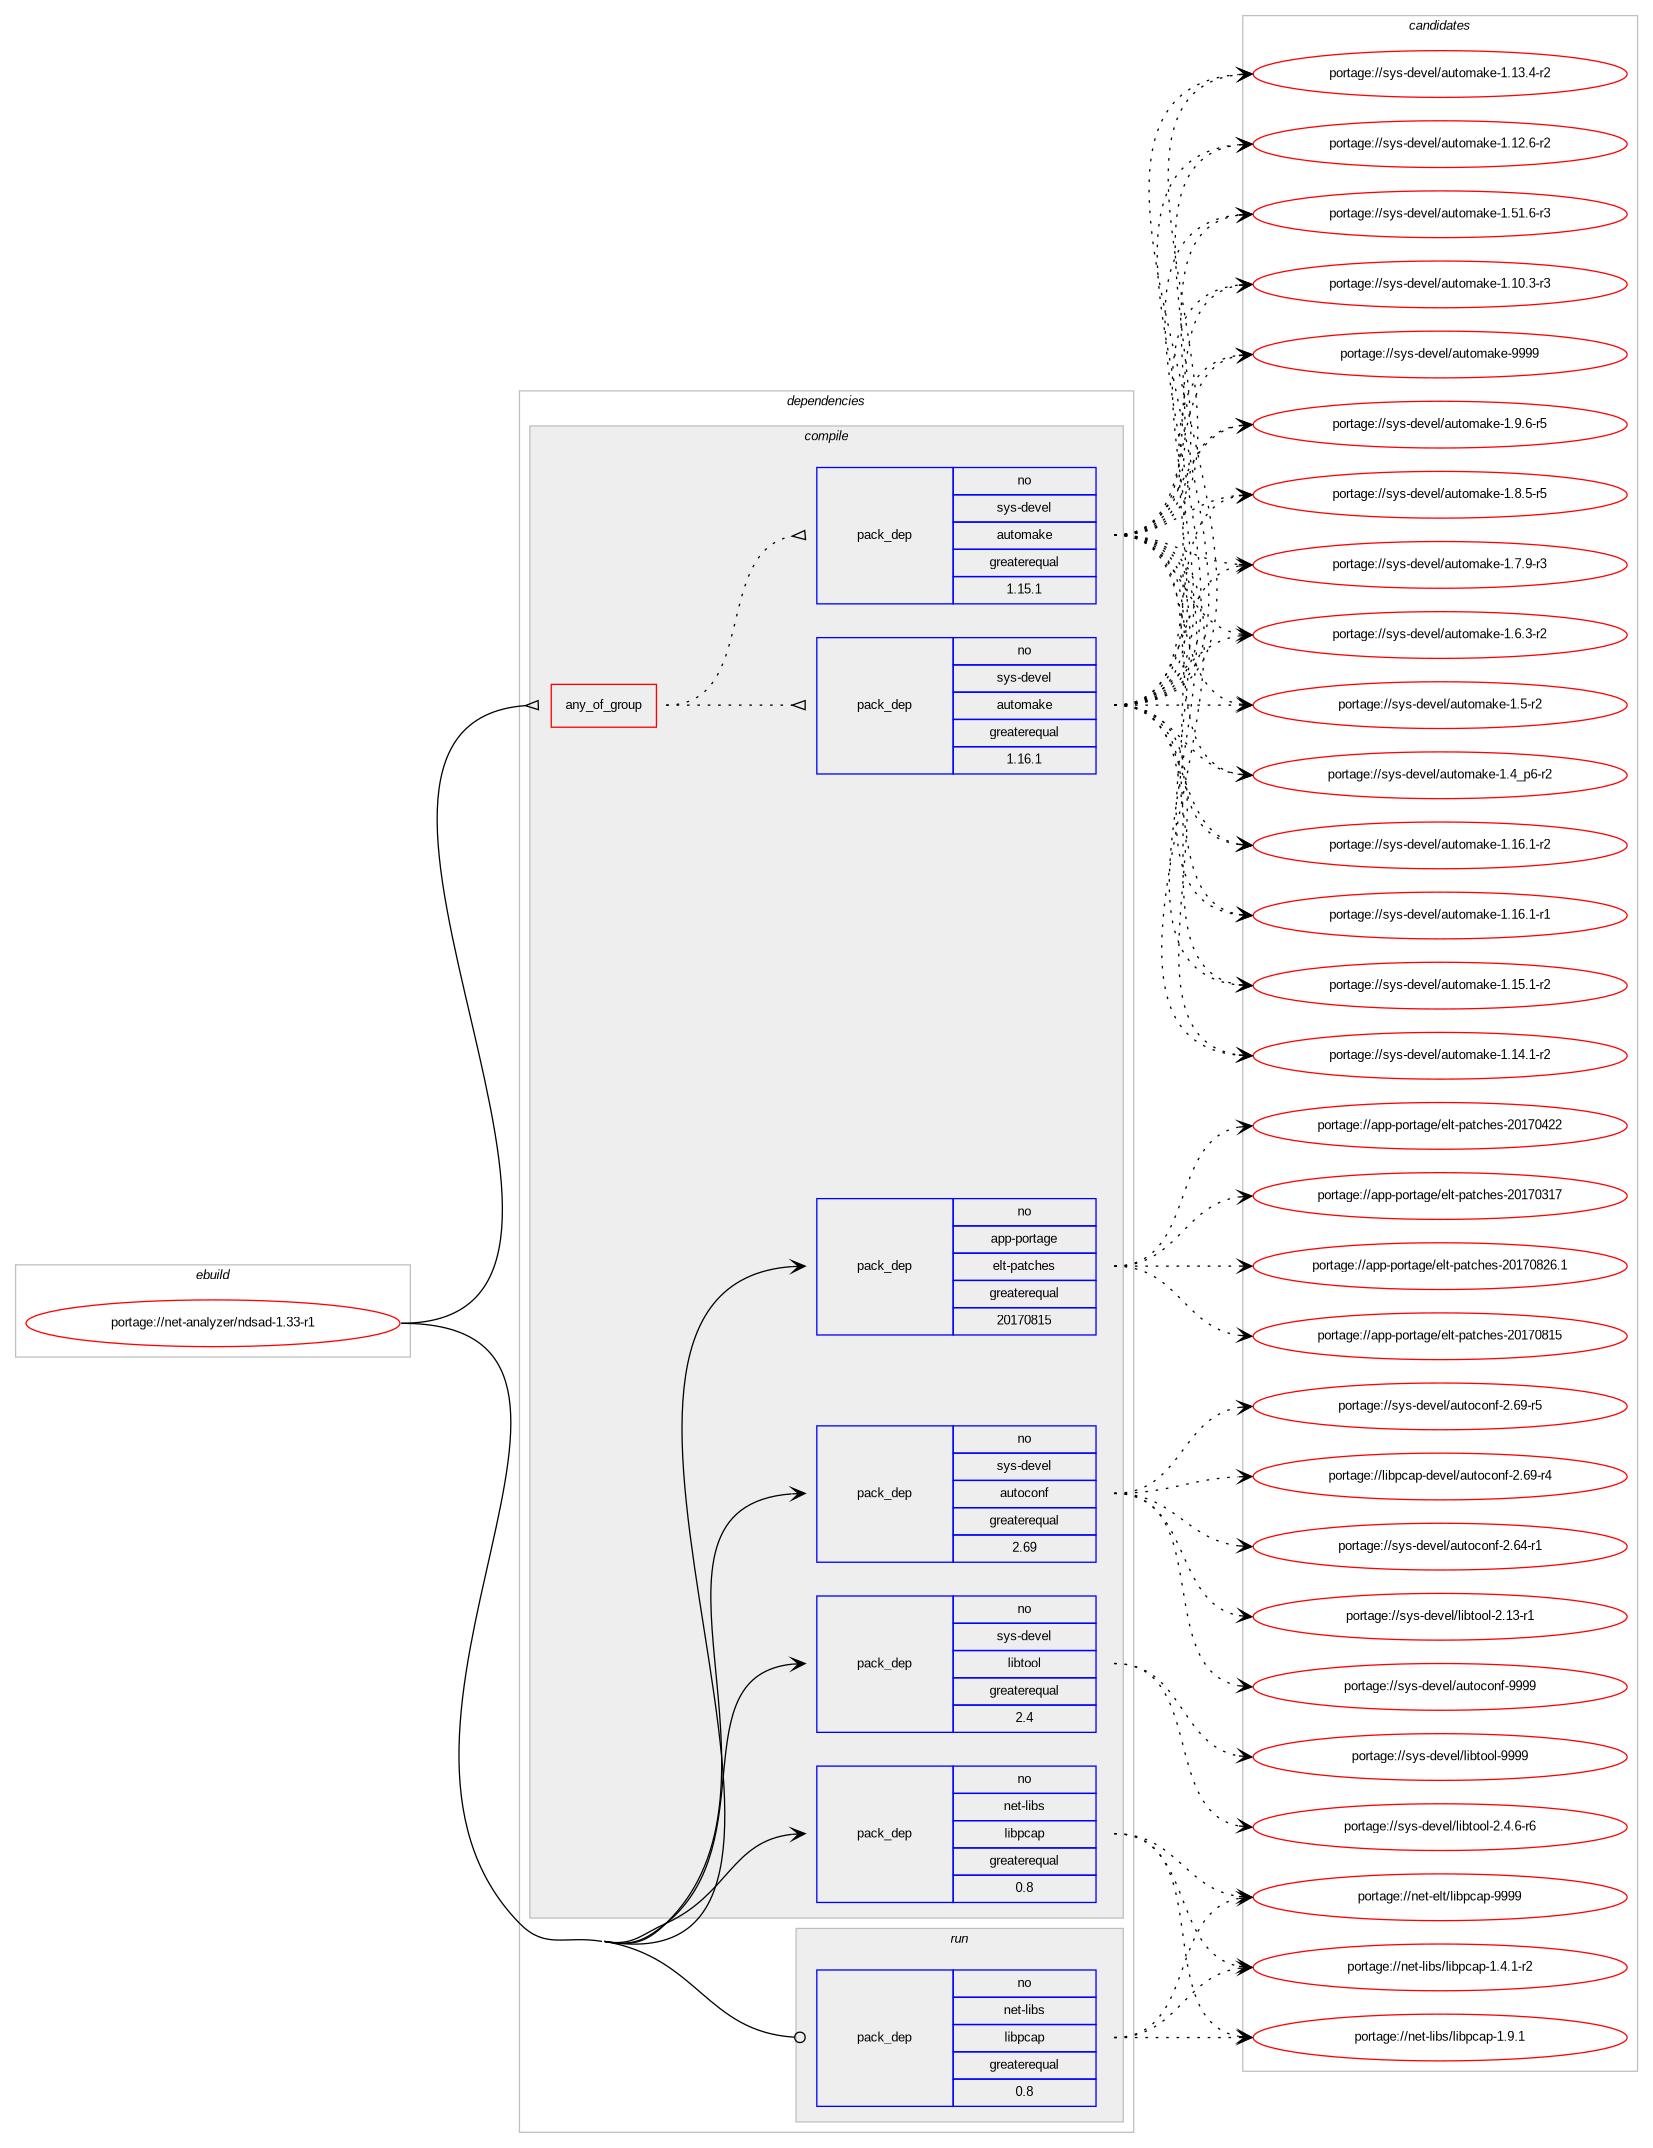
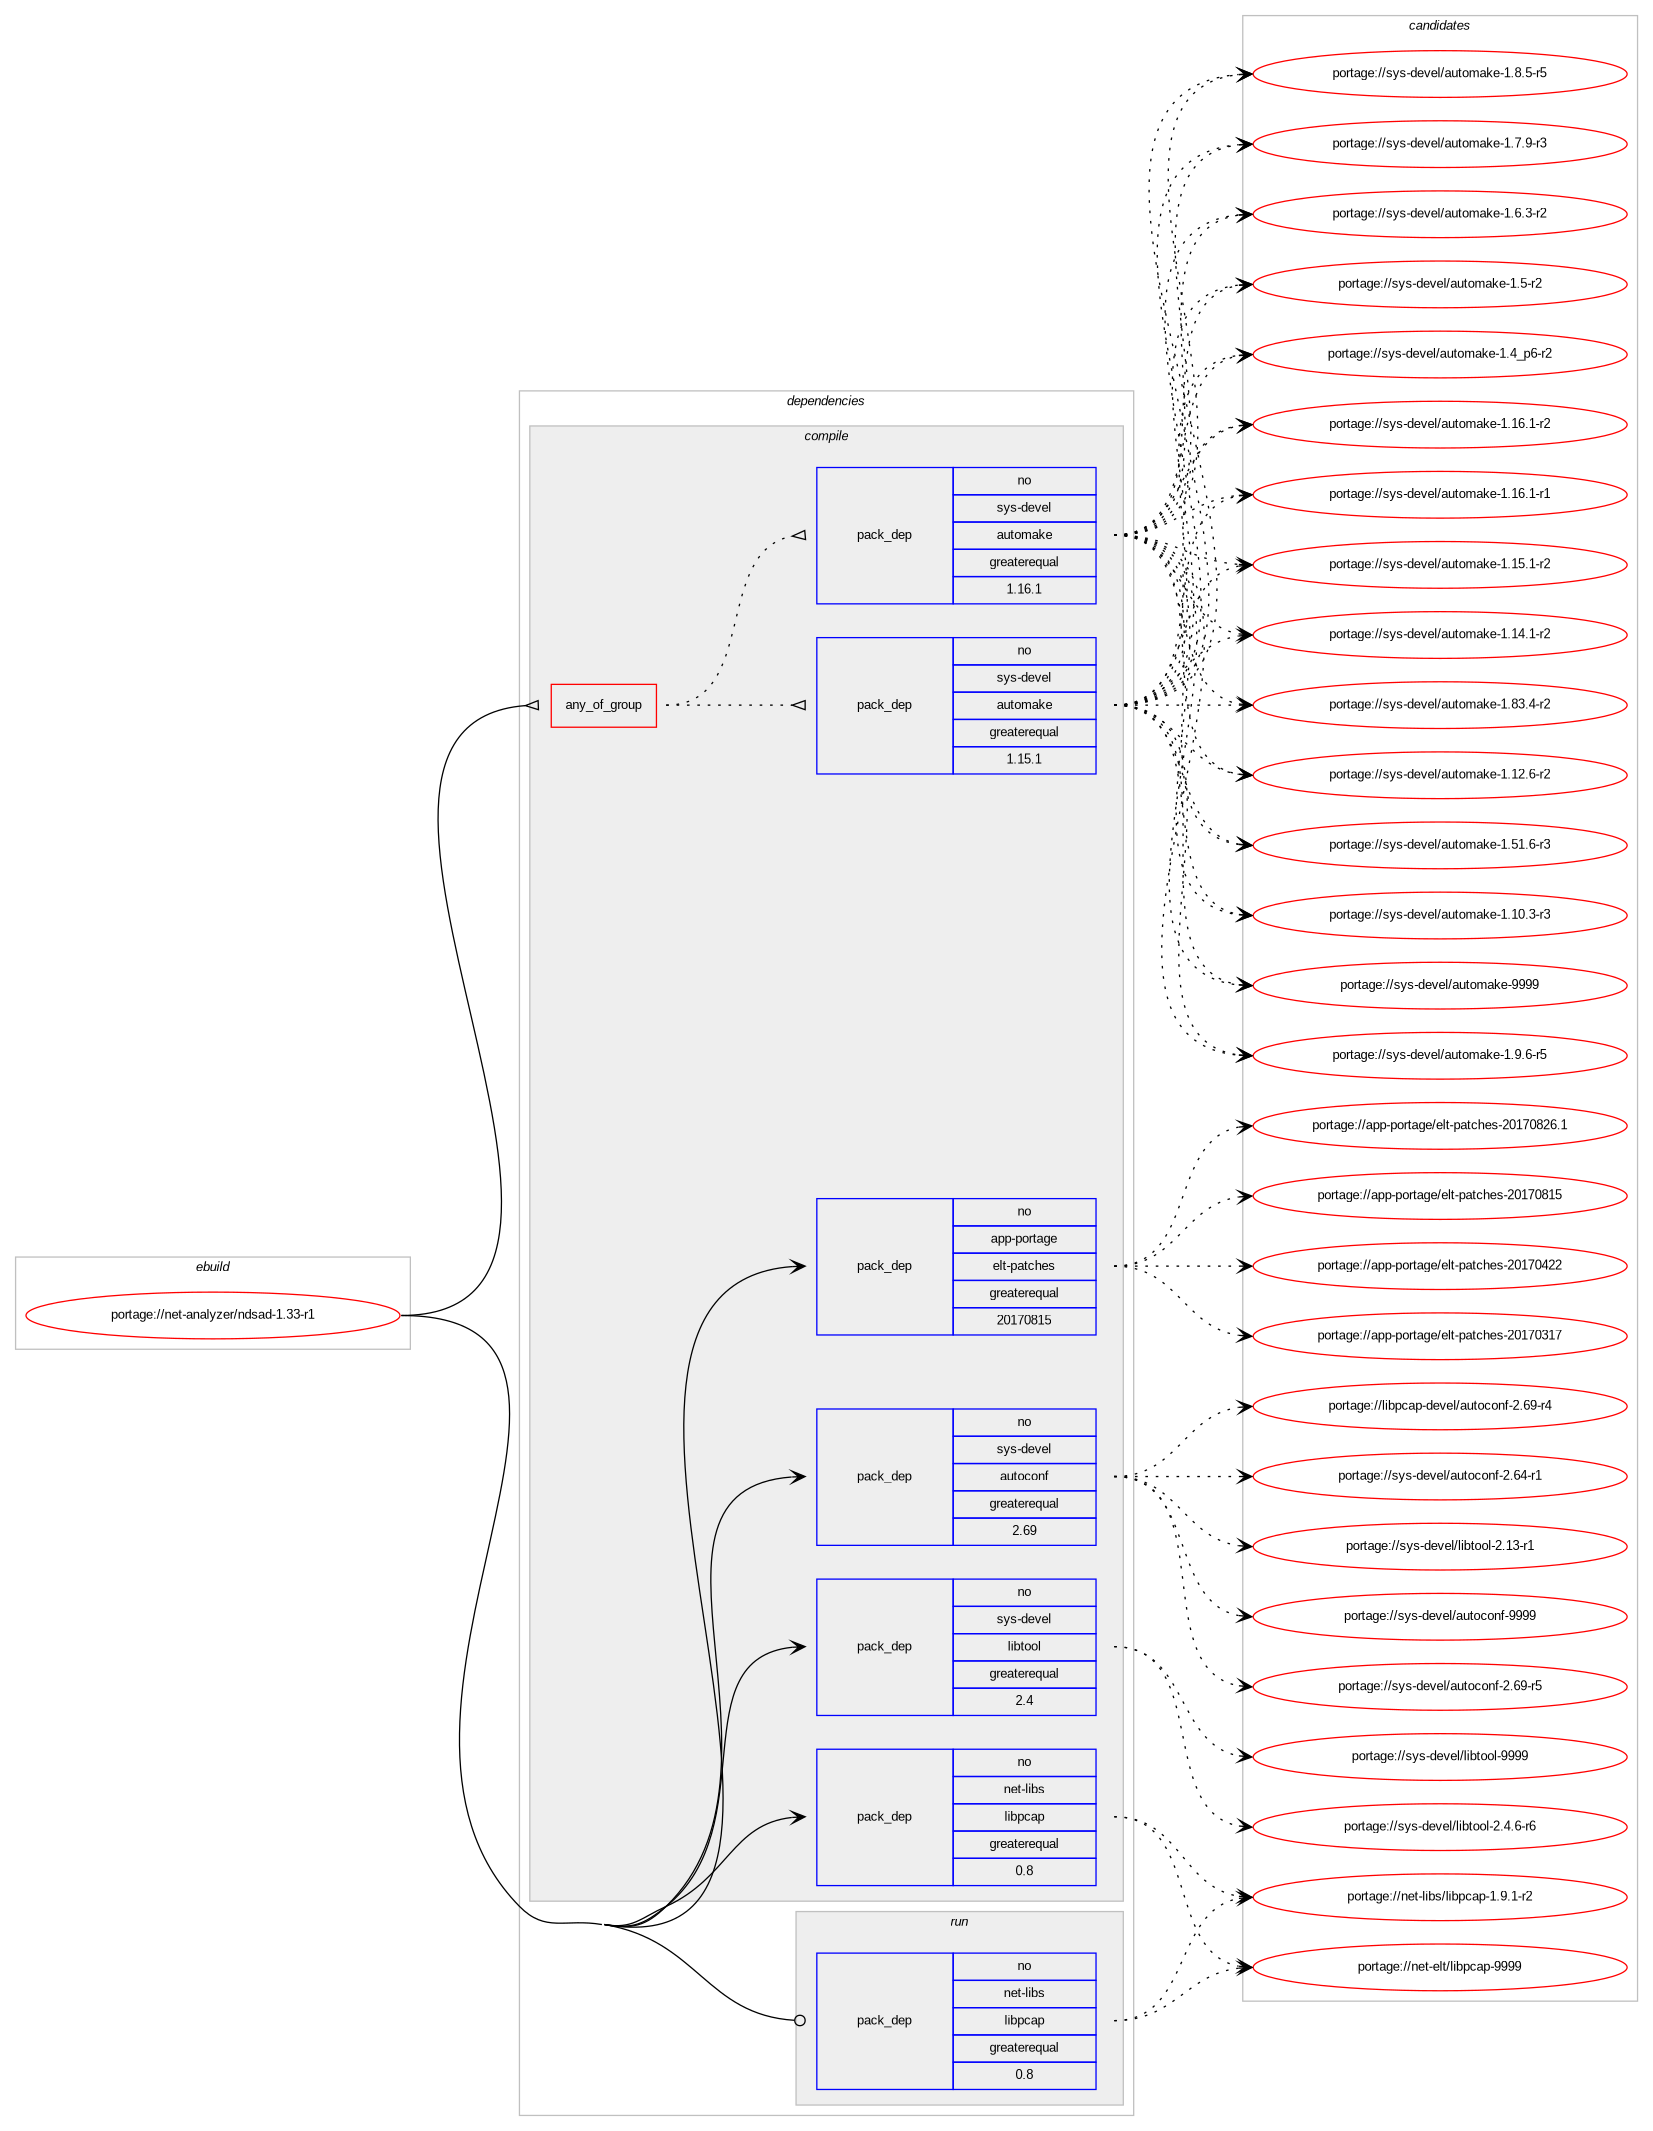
node "portage://sys-devel/automake-1.13.4-r2": label "portage://sys-devel/automake-1.13.4-r2" -> "portage://sys-devel/automake-1.83.4-r2"
node "portage://net-libs/libpcap-1.4.1-r2": label "portage://net-libs/libpcap-1.4.1-r2" -> "portage://net-libs/libpcap-1.9.1-r2"
node "portage://net-libs/libpcap-1.9.1": removed
